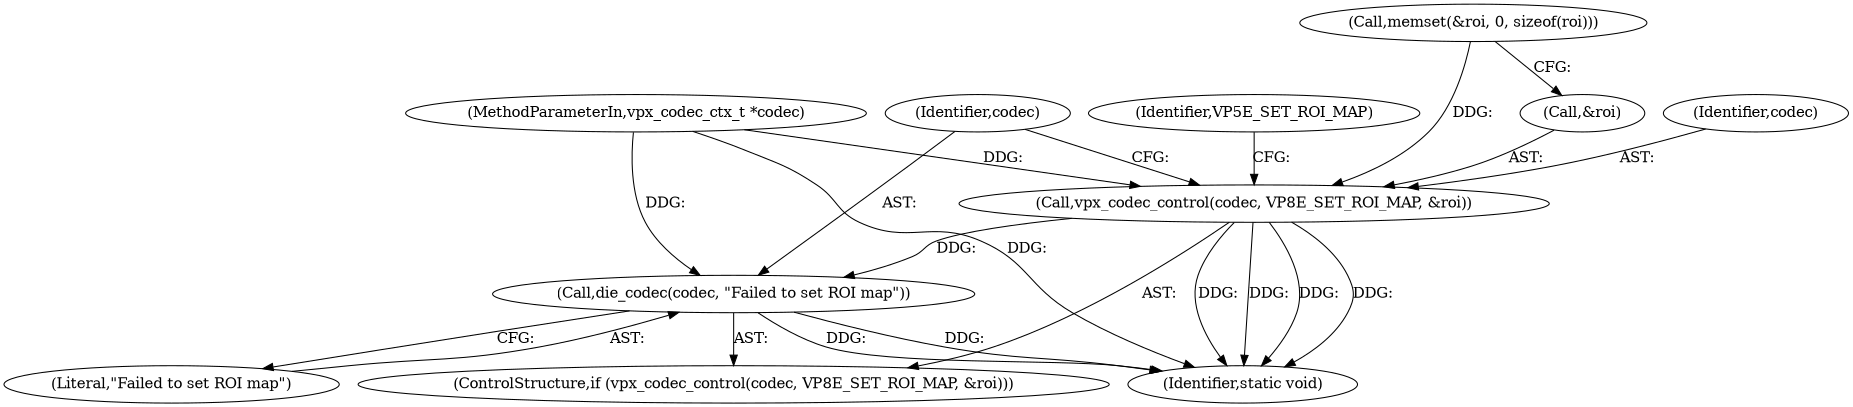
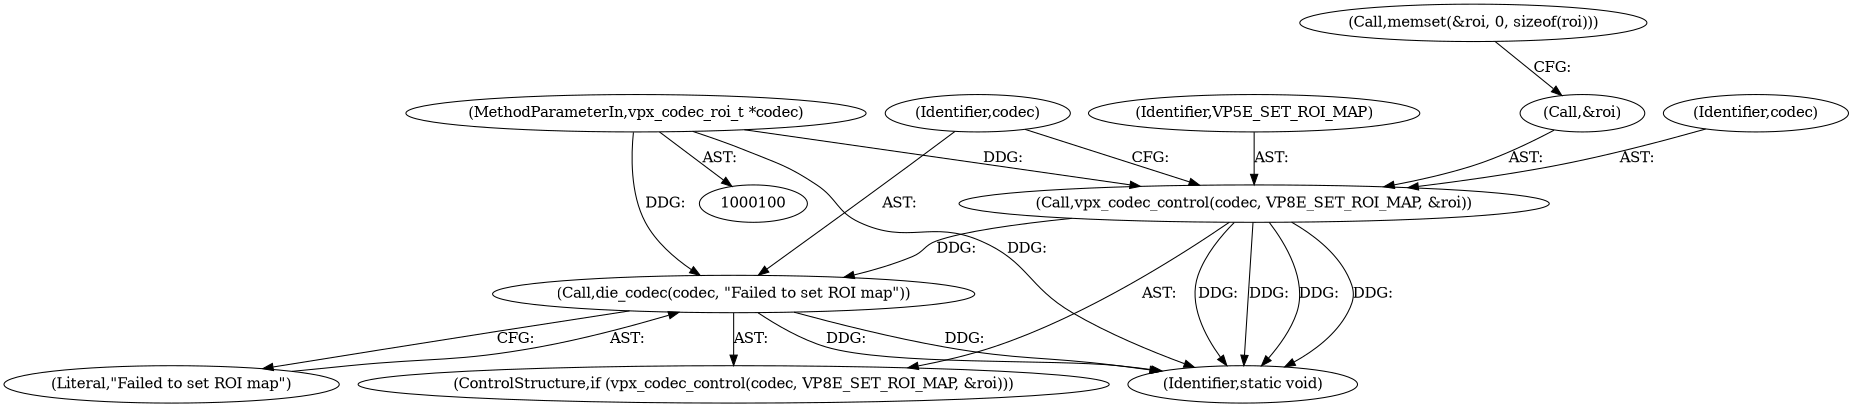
node "(MethodParameterIn,vpx_codec_ctx_t *codec)": label "(MethodParameterIn,vpx_codec_ctx_t *codec)" -> "(MethodParameterIn,vpx_codec_roi_t *codec)"
edge "(Call,memset(&roi, 0, sizeof(roi)))" -> "(Call,vpx_codec_control(codec, VP8E_SET_ROI_MAP, &roi))": removed, label "DDG:"
edge "(Identifier,VP5E_SET_ROI_MAP)" -> "(Call,vpx_codec_control(codec, VP8E_SET_ROI_MAP, &roi))": label "CFG: " -> "AST: "
node "1000100": added
